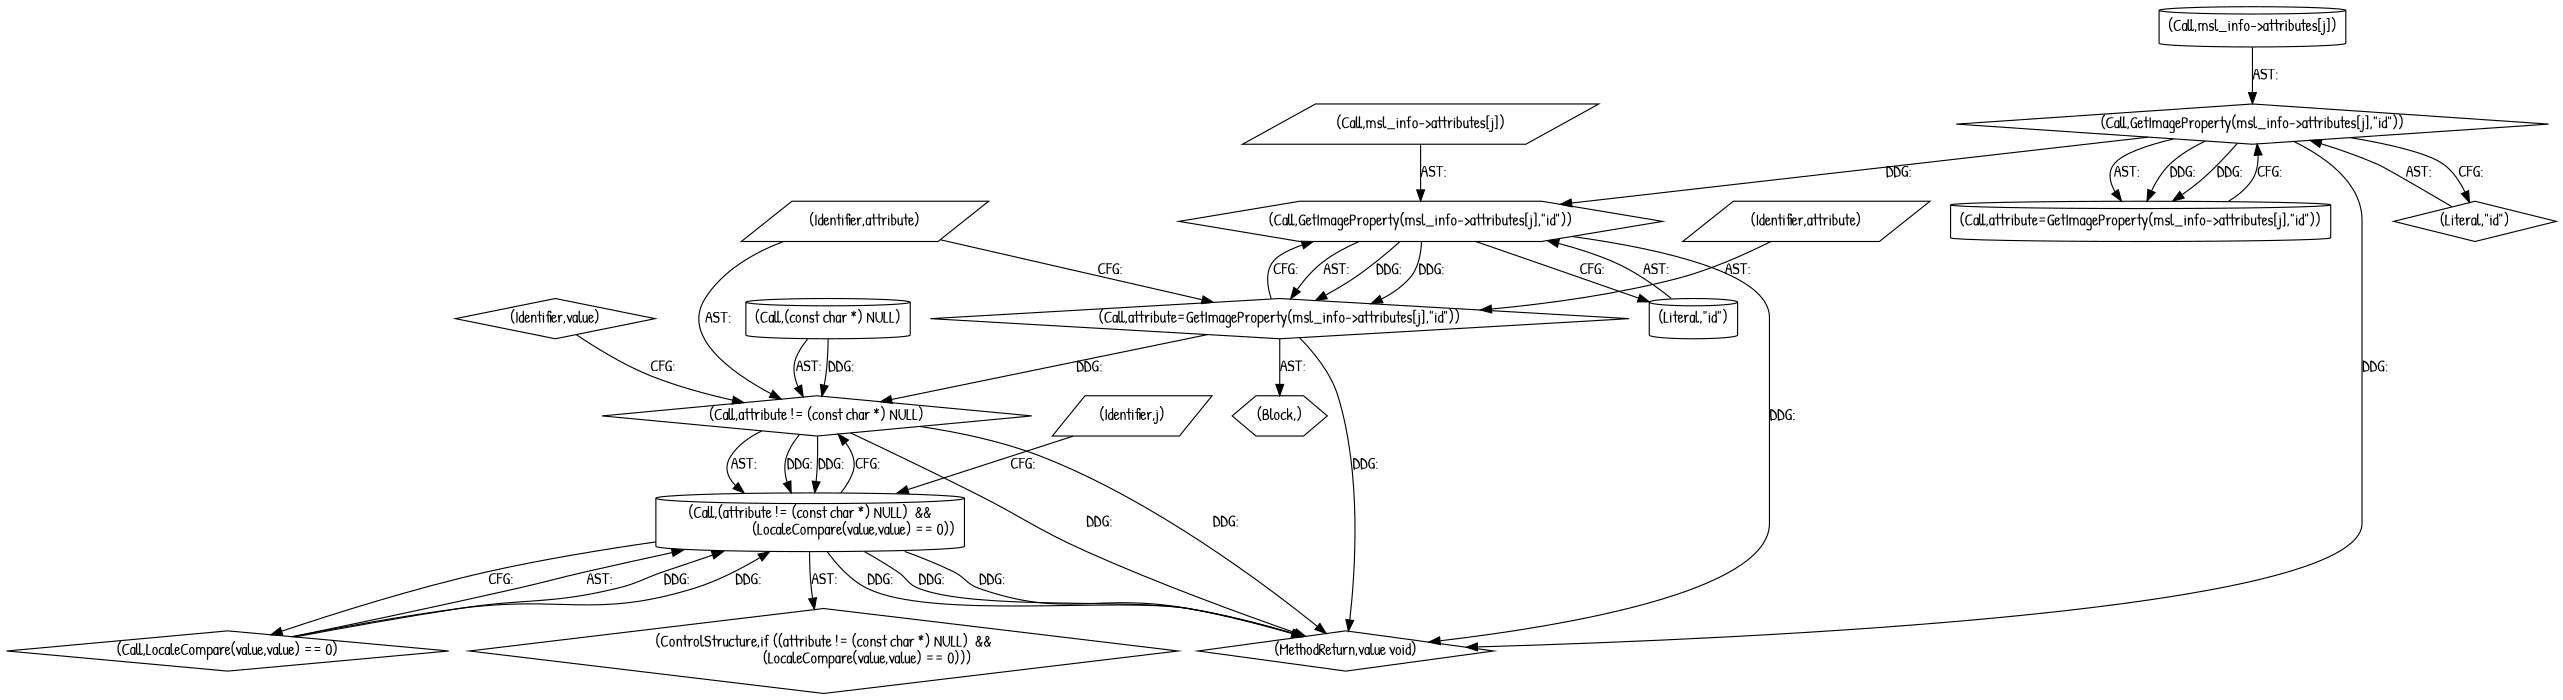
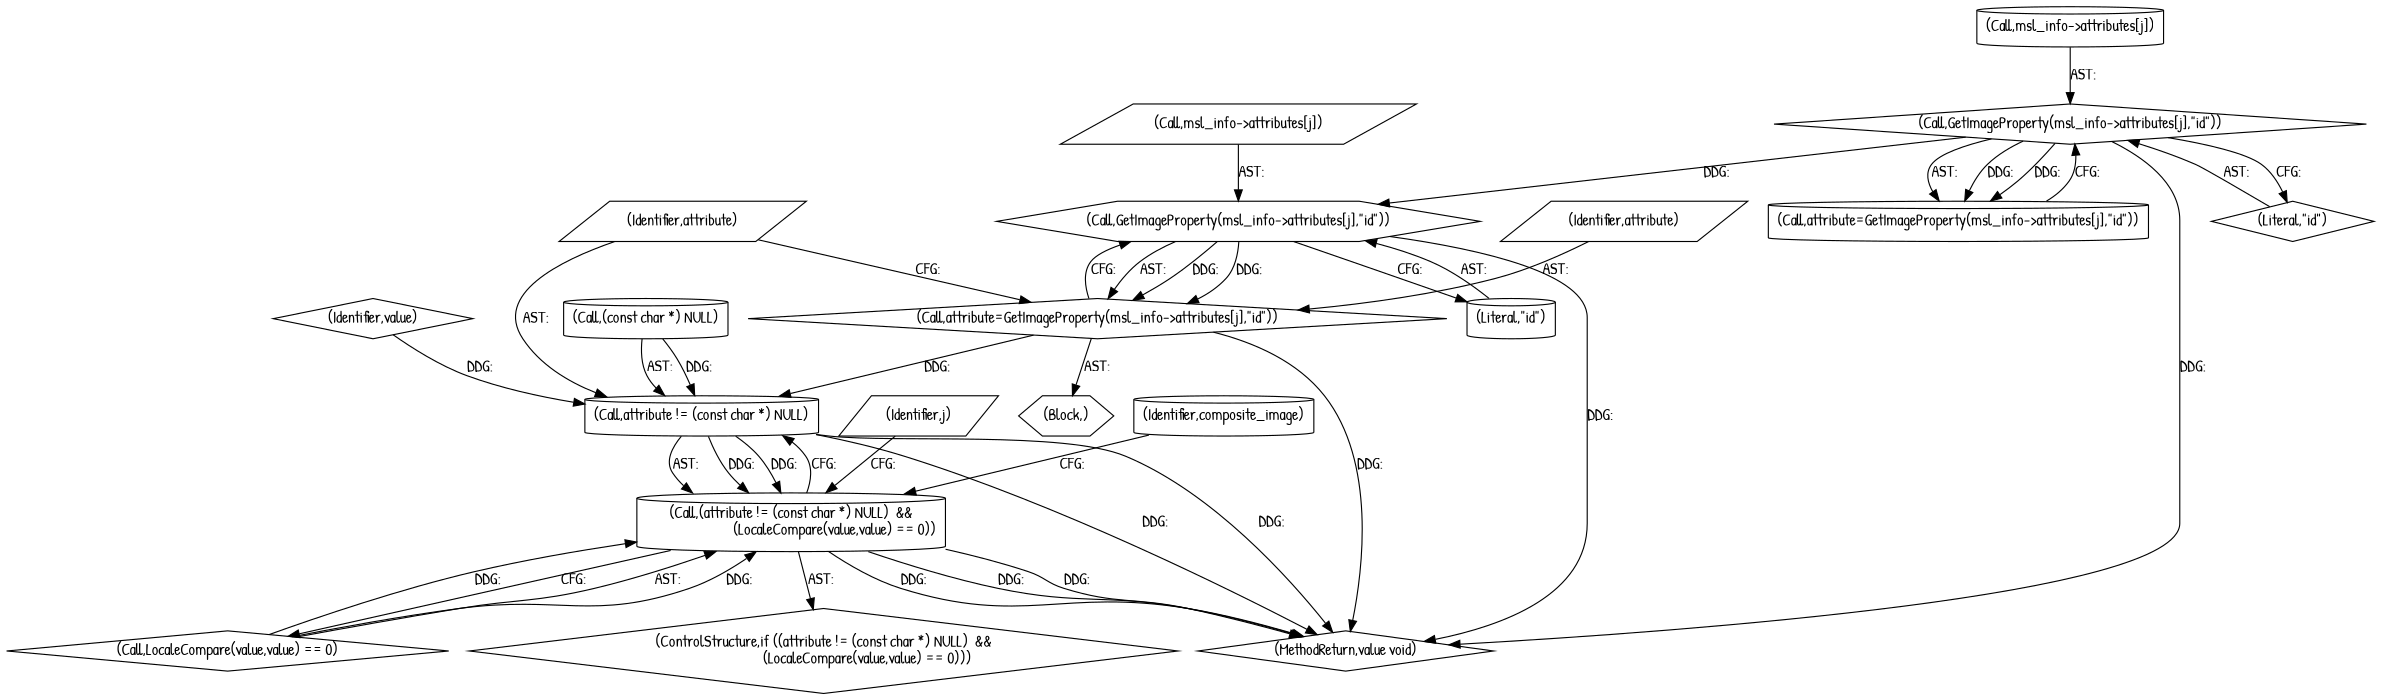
edge "(Identifier,value)" -> "(Call,attribute != (const char *) NULL)": label "CFG: " -> "DDG: "
node "(Call,attribute != (const char *) NULL)": shape diamond -> cylinder
node "(Identifier,composite_image)": added
